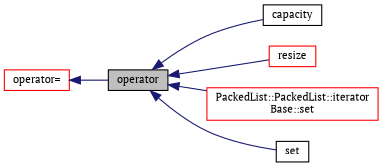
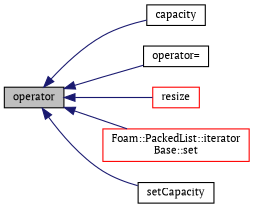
node "operator=": color red -> black
edge "operator" -> "operator=": reversed
node "PackedList::PackedList::iterator Base::set": label "PackedList::PackedList::iterator Base::set" -> "Foam::PackedList::iterator Base::set"
node "set": label "set" -> "setCapacity"
